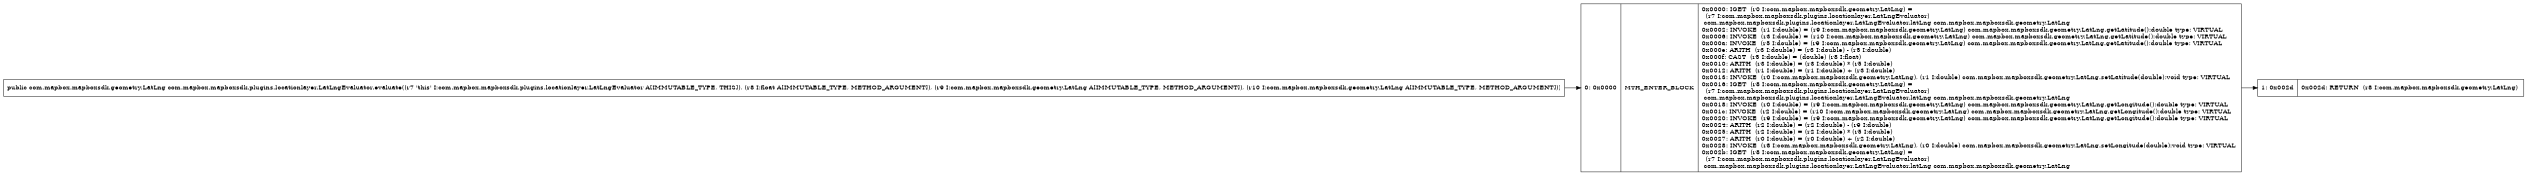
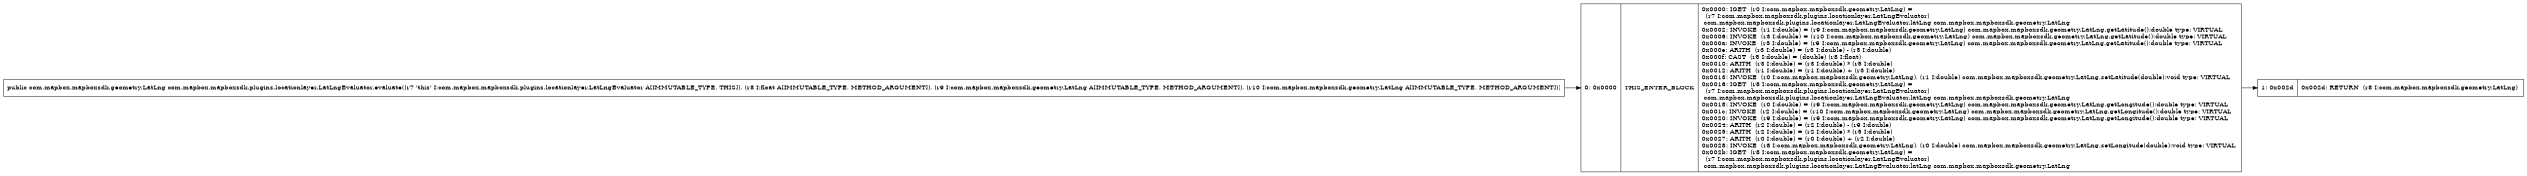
node "0: 0x0000": text "MTH_ENTER_BLOCK" -> "THIS_ENTER_BLOCK"
